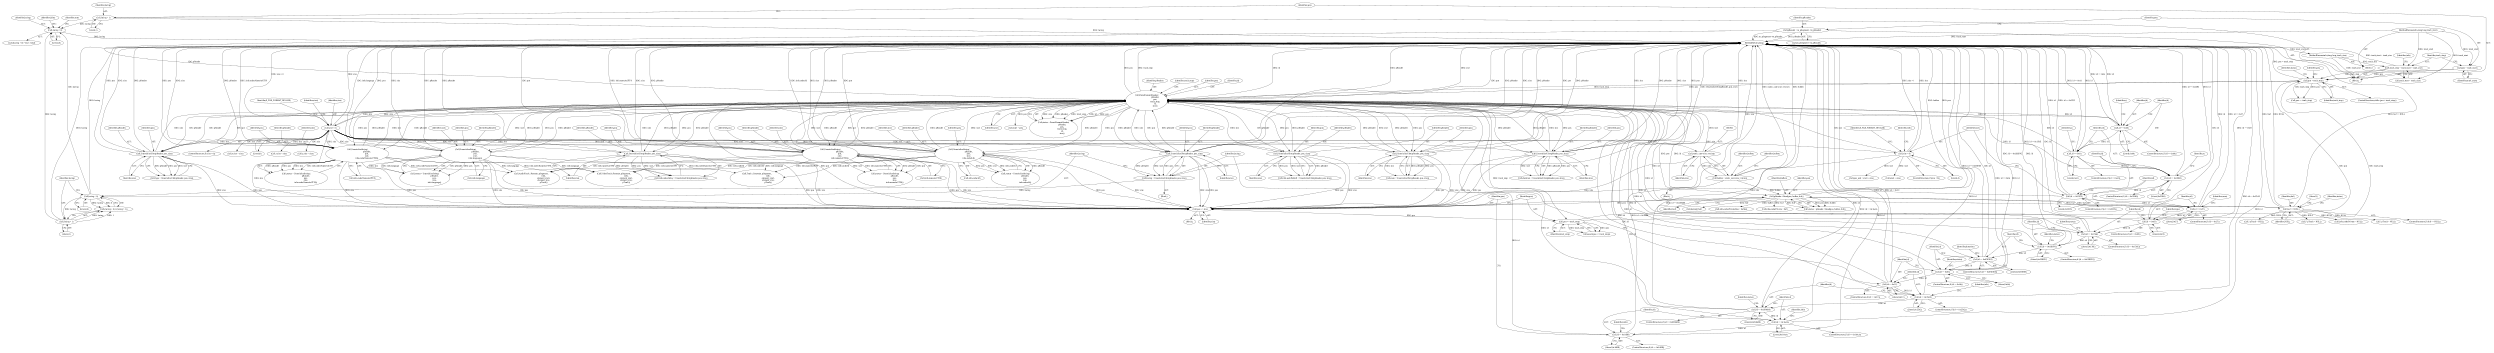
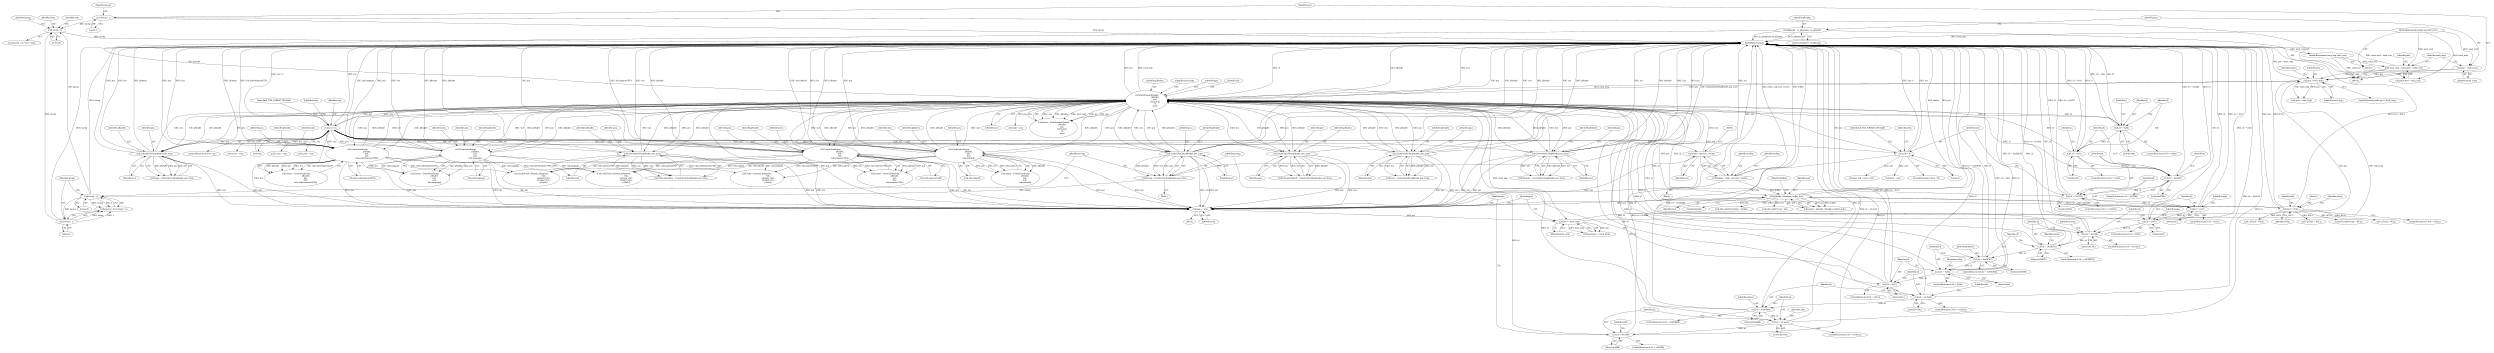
edge "(Call,id == 0x1C)" -> "(Call,id == 0x23A2)": removed, label "DDG: id"
